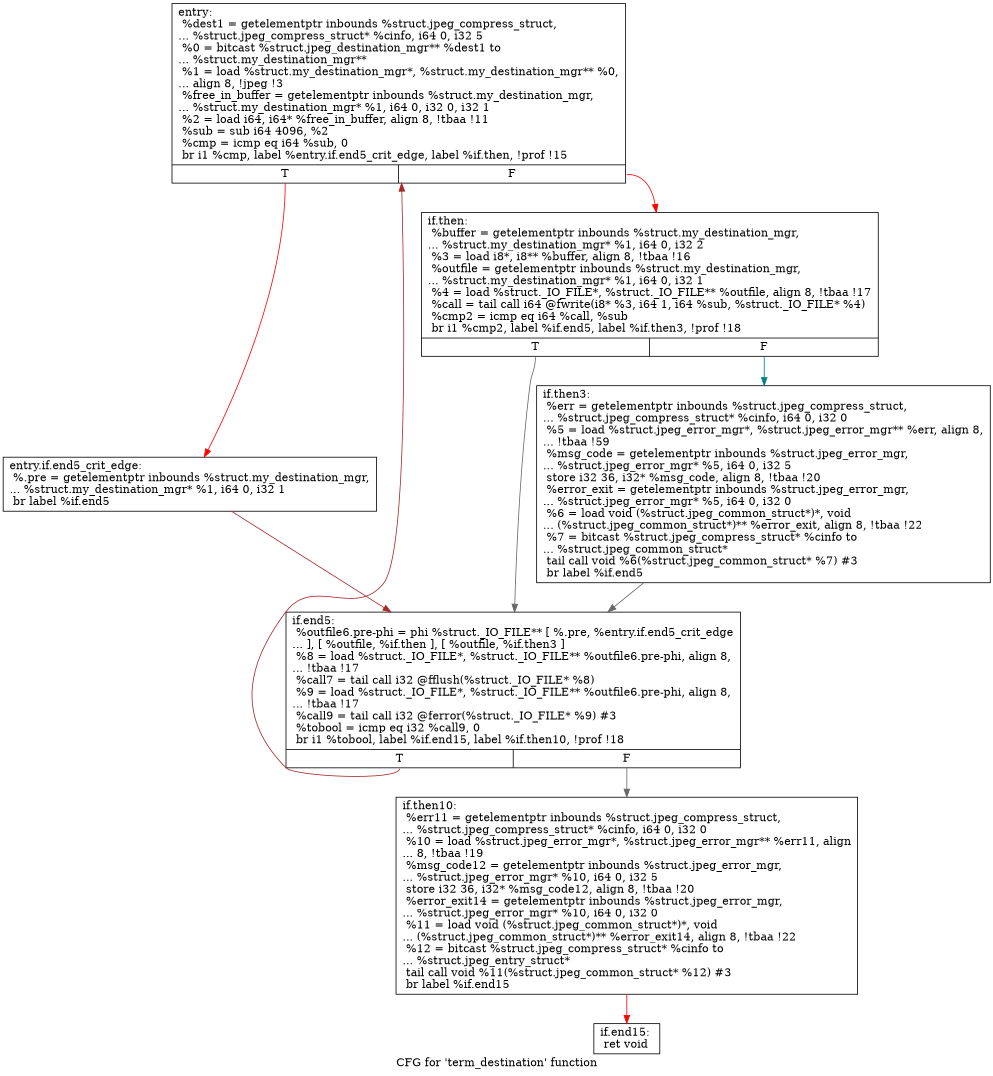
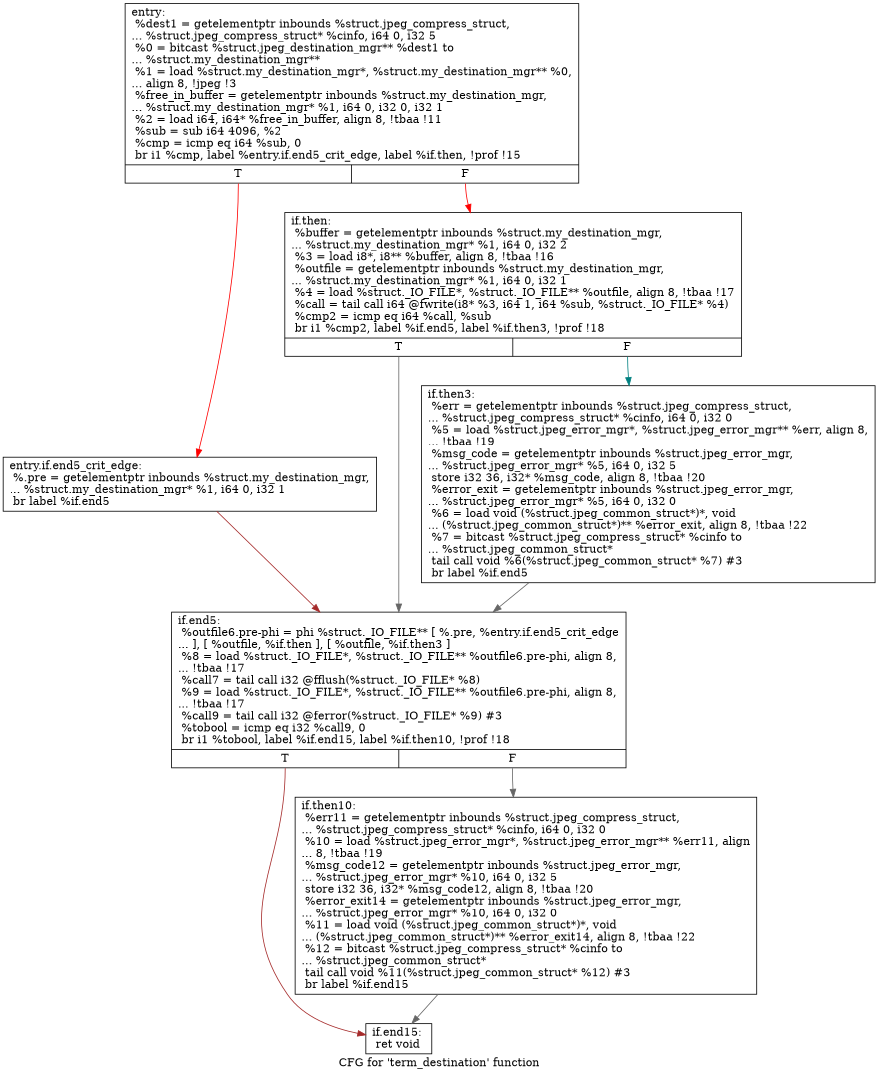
node "if.then3:": text "... !tbaa !59" -> "... !tbaa !19"
edge "if.end5:" -> "entry:": now "if.end5:" -> "if.end15:"
node "if.then10:": text "... %struct.jpeg_entry_struct*" -> "... %struct.jpeg_common_struct*"
edge "if.then10:" -> "if.end15:": color red -> gray40
